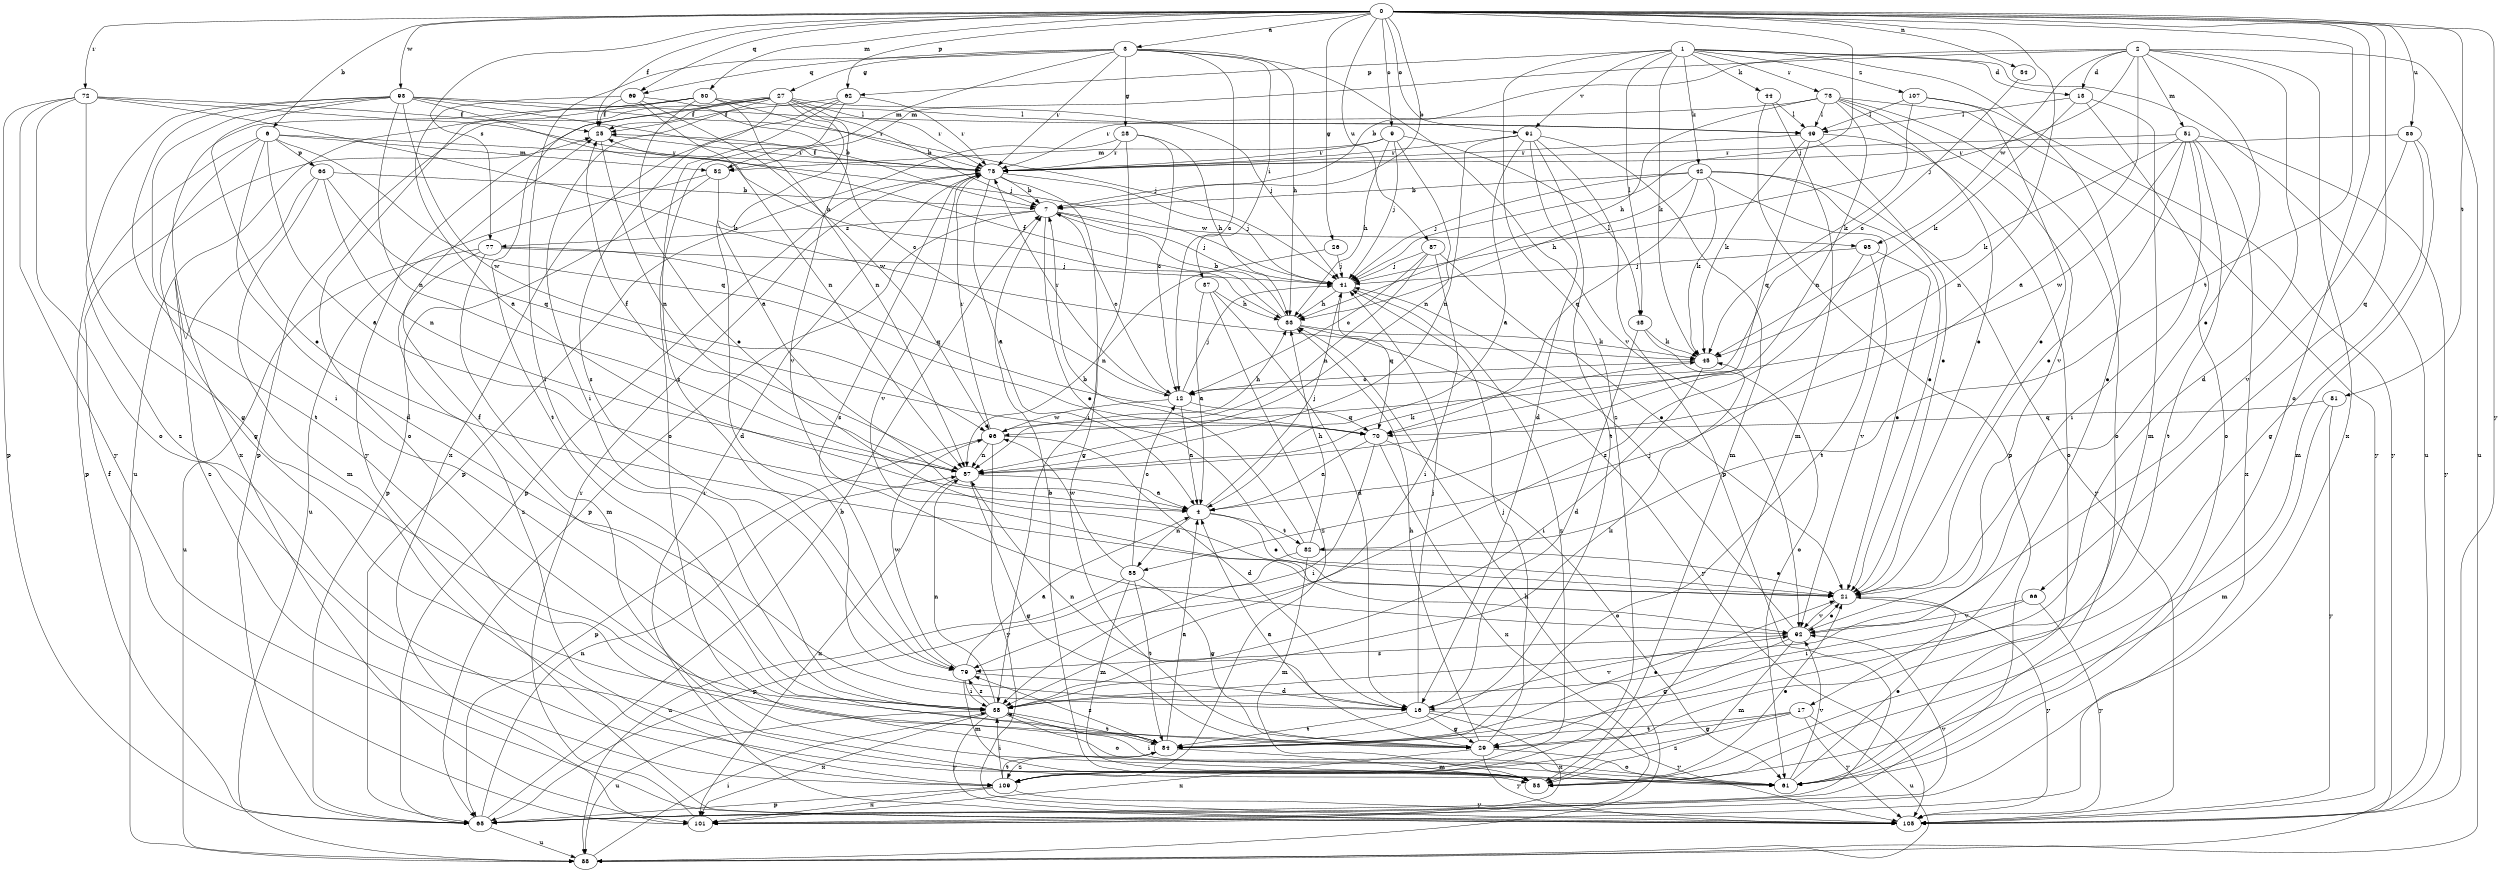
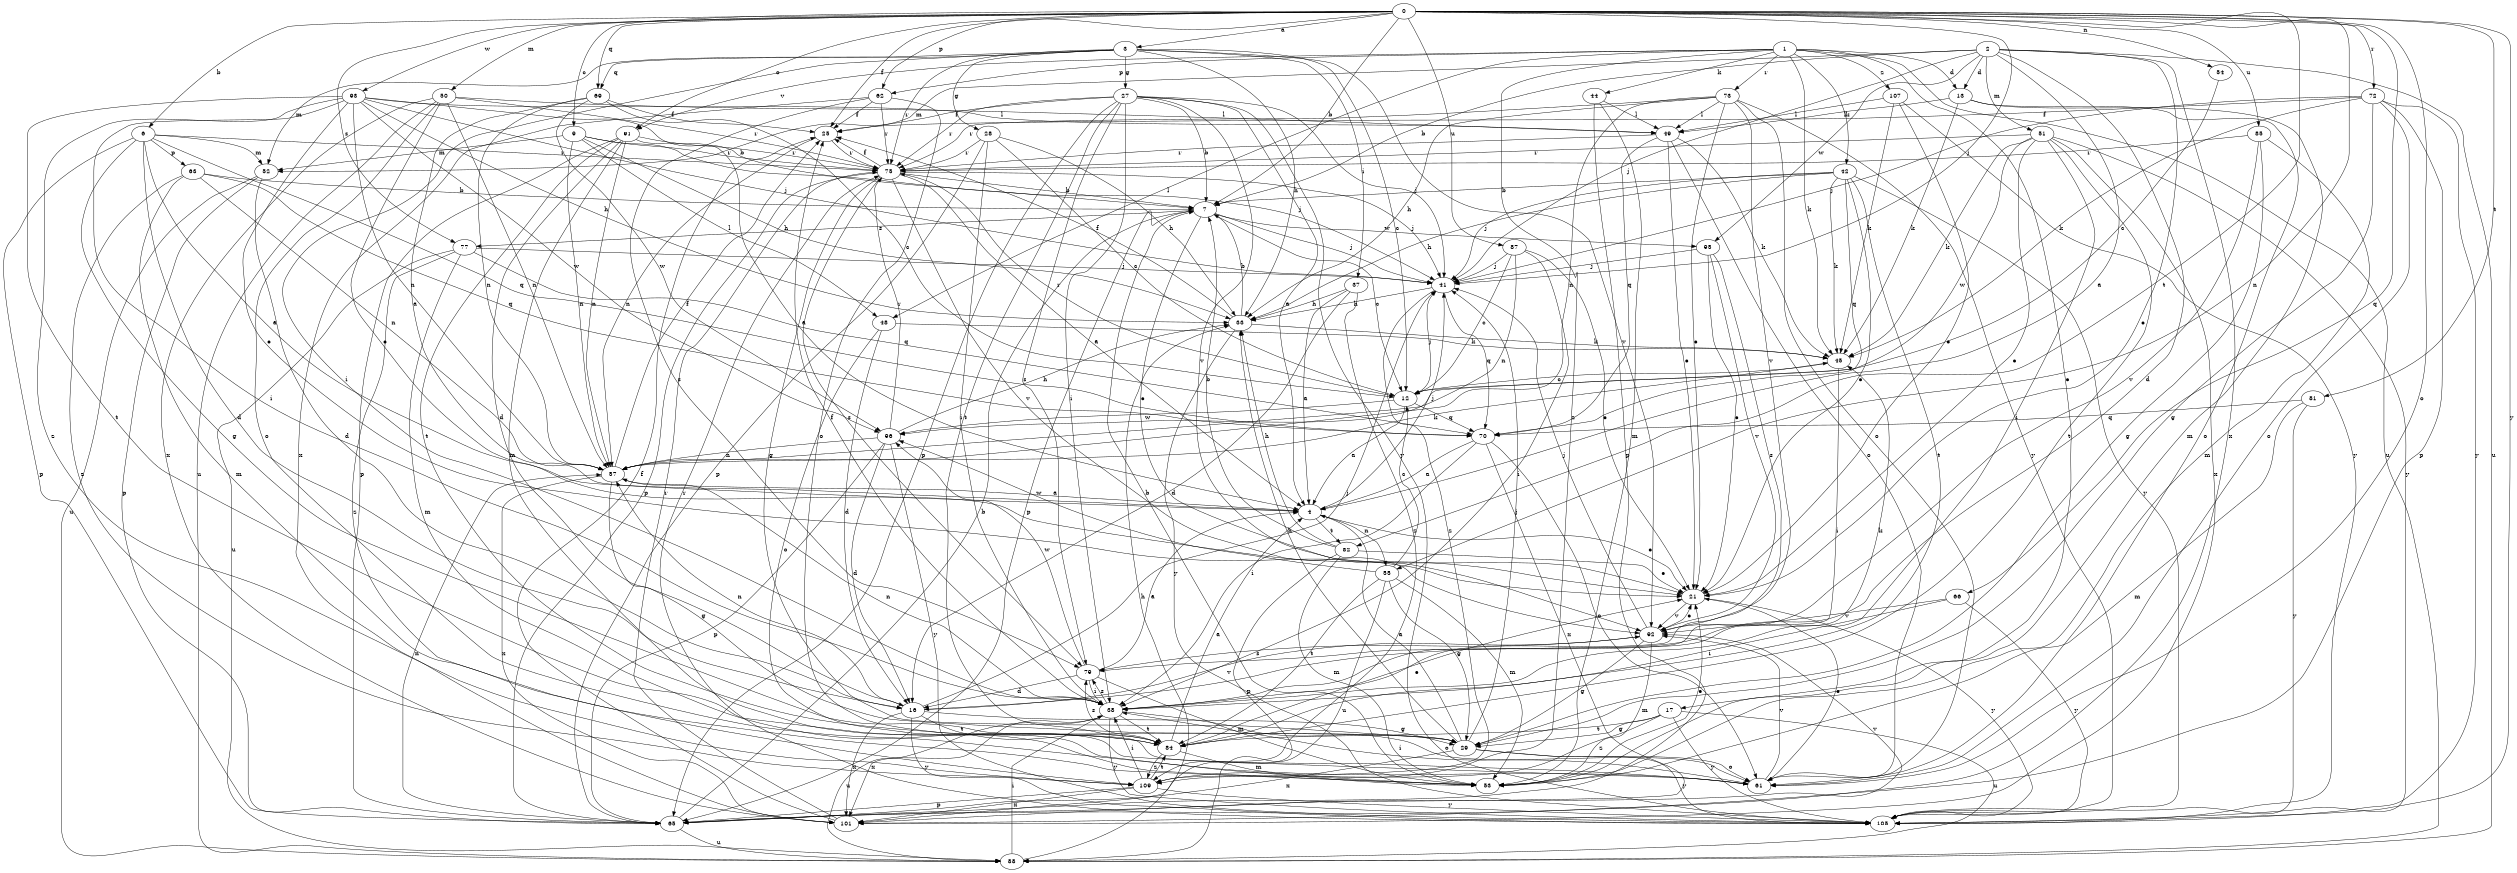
node "26": removed
